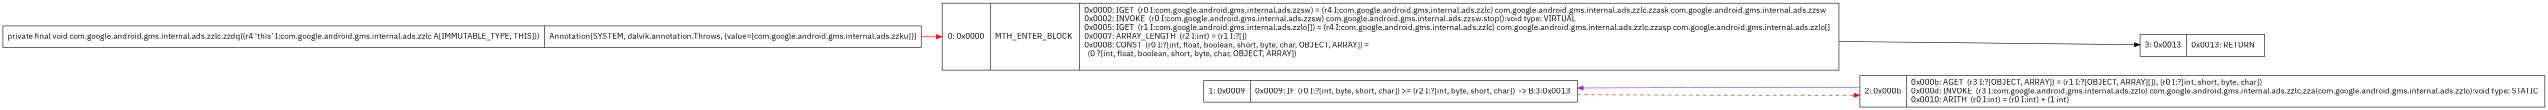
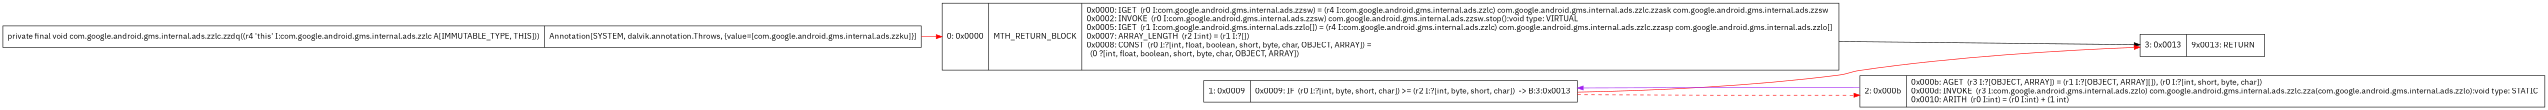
node "0: 0x0000": text "MTH_ENTER_BLOCK" -> "MTH_RETURN_BLOCK"
node "3: 0x0013": text "0x0013: RETURN" -> "9x0013: RETURN"
edge "1: 0x0009" -> "3: 0x0013": added
